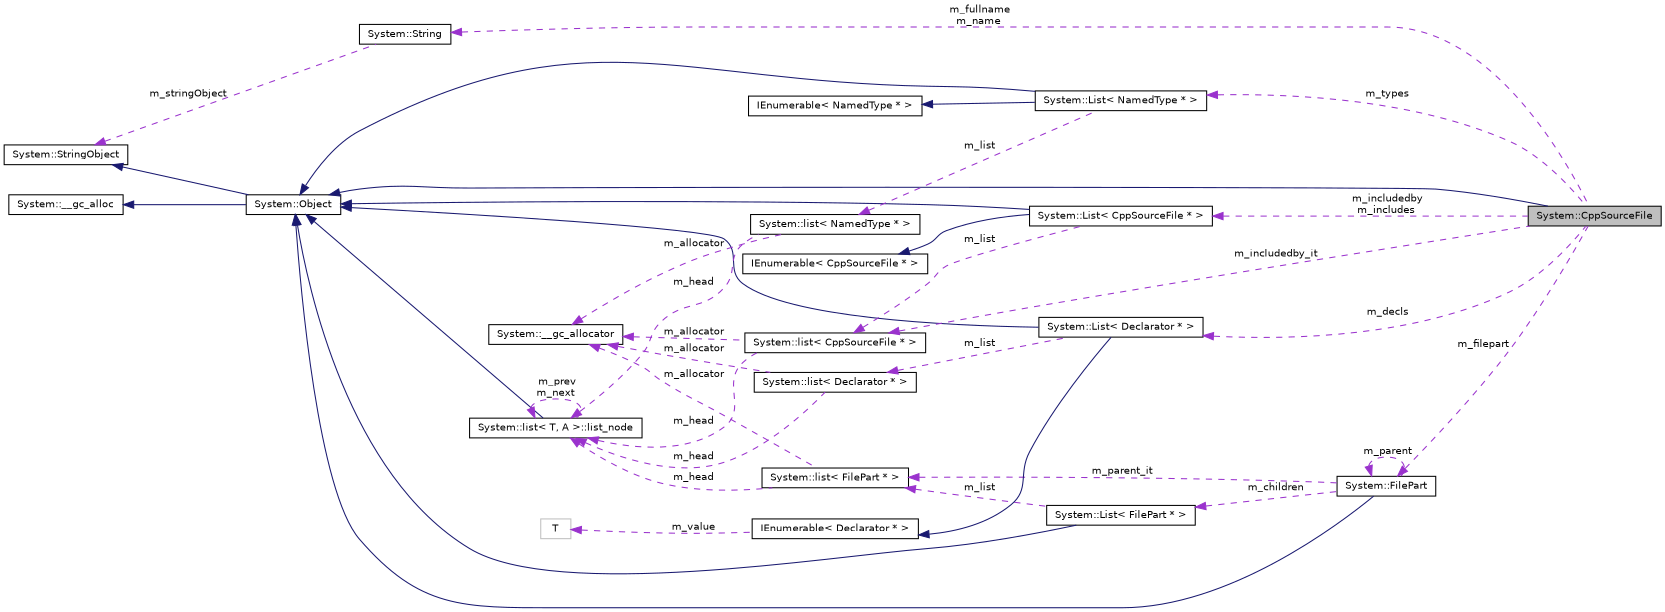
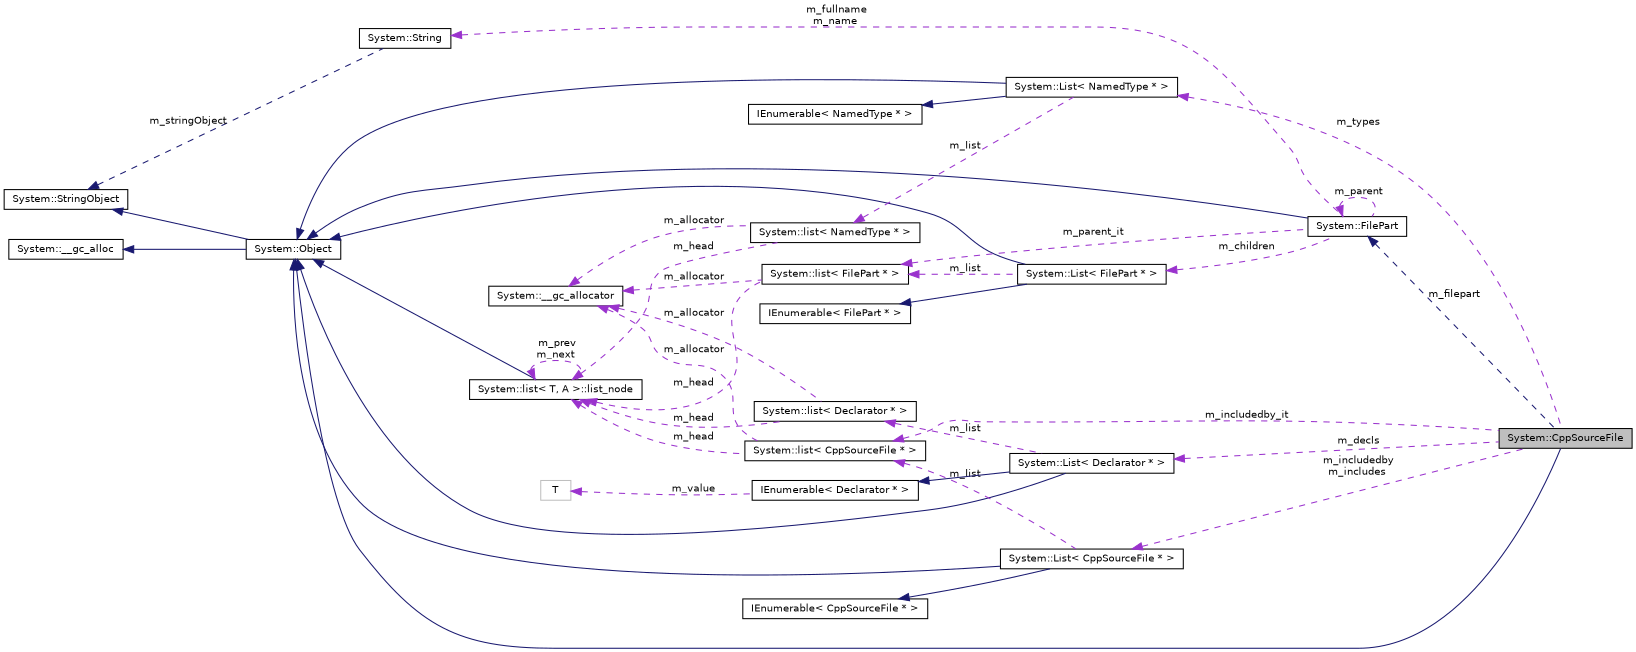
edge "System::CppSourceFile" -> "System::String": now "System::FilePart" -> "System::String"
edge "System::String" -> "System::StringObject": color darkorchid3 -> midnightblue
node "IEnumerable< FilePart * >": added
edge "System::CppSourceFile" -> "System::FilePart": color darkorchid3 -> midnightblue
